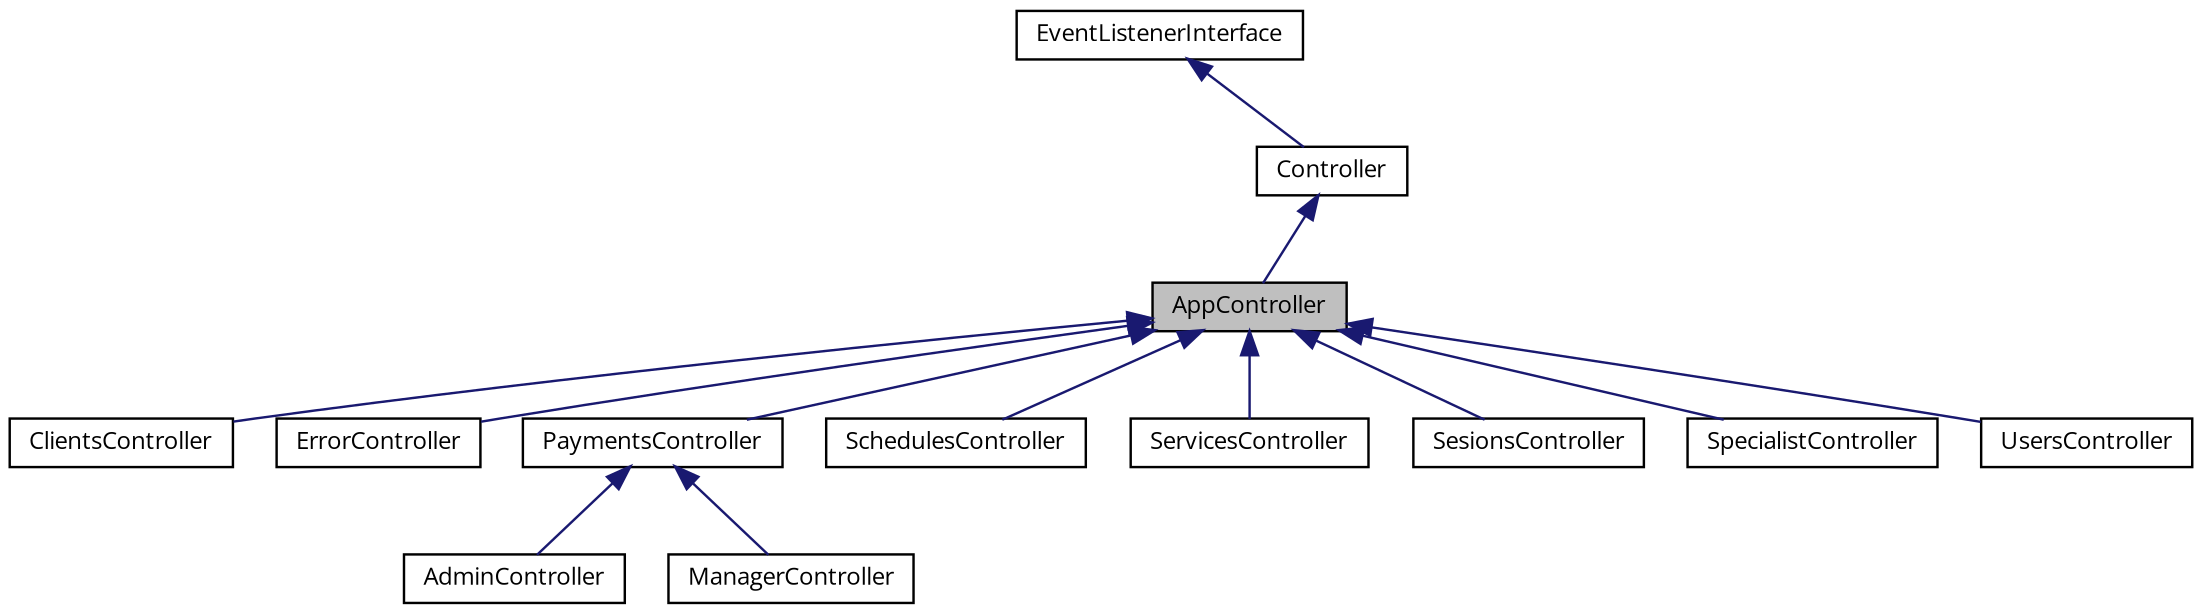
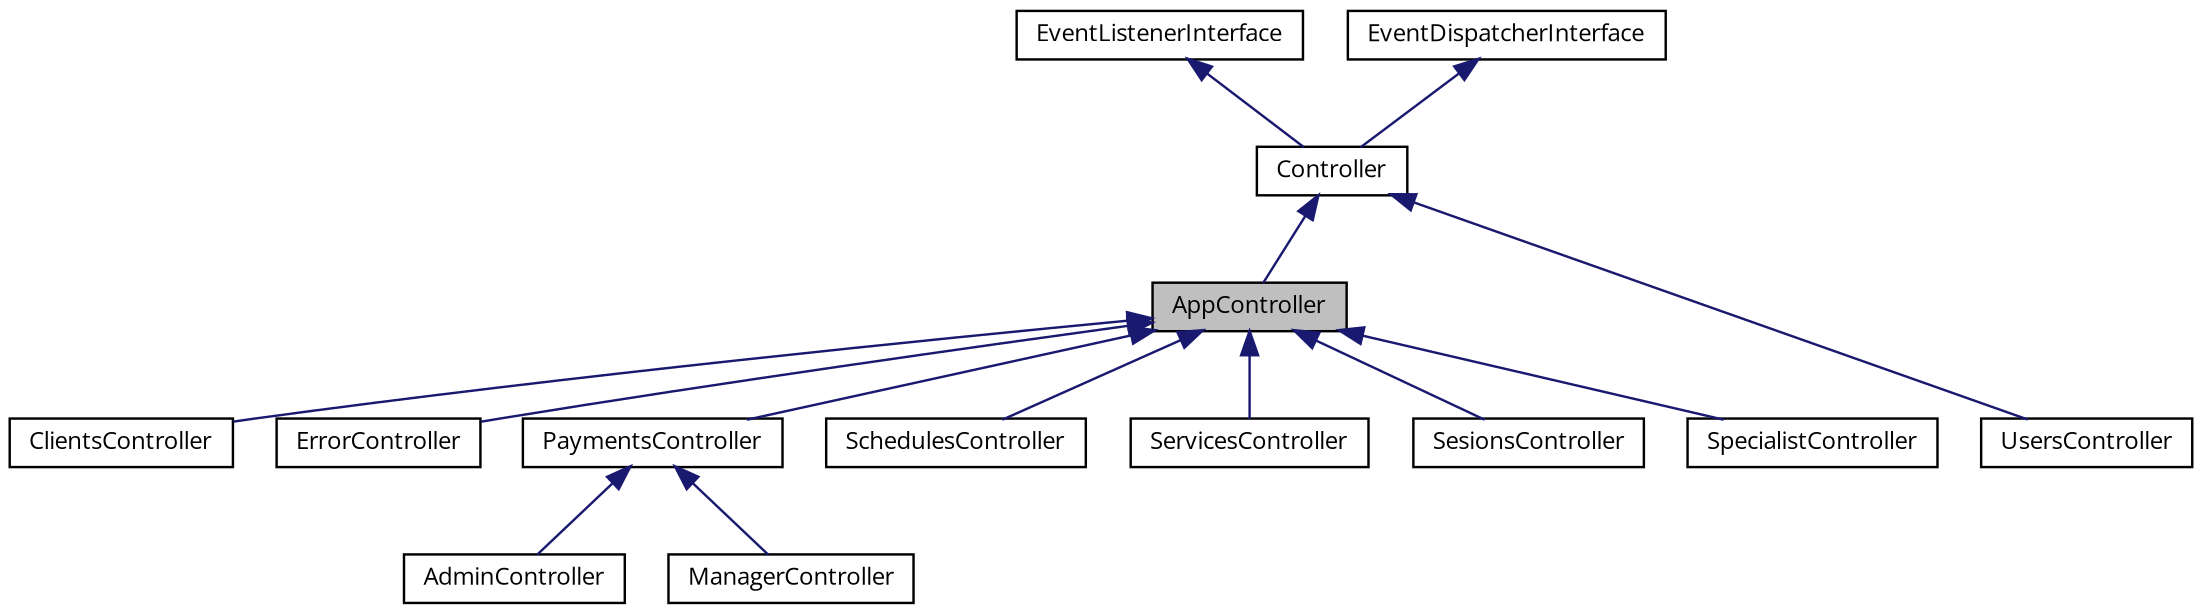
node "EventDispatcherInterface": added
edge "UsersController" -> "AppController": now "UsersController" -> "Controller"
